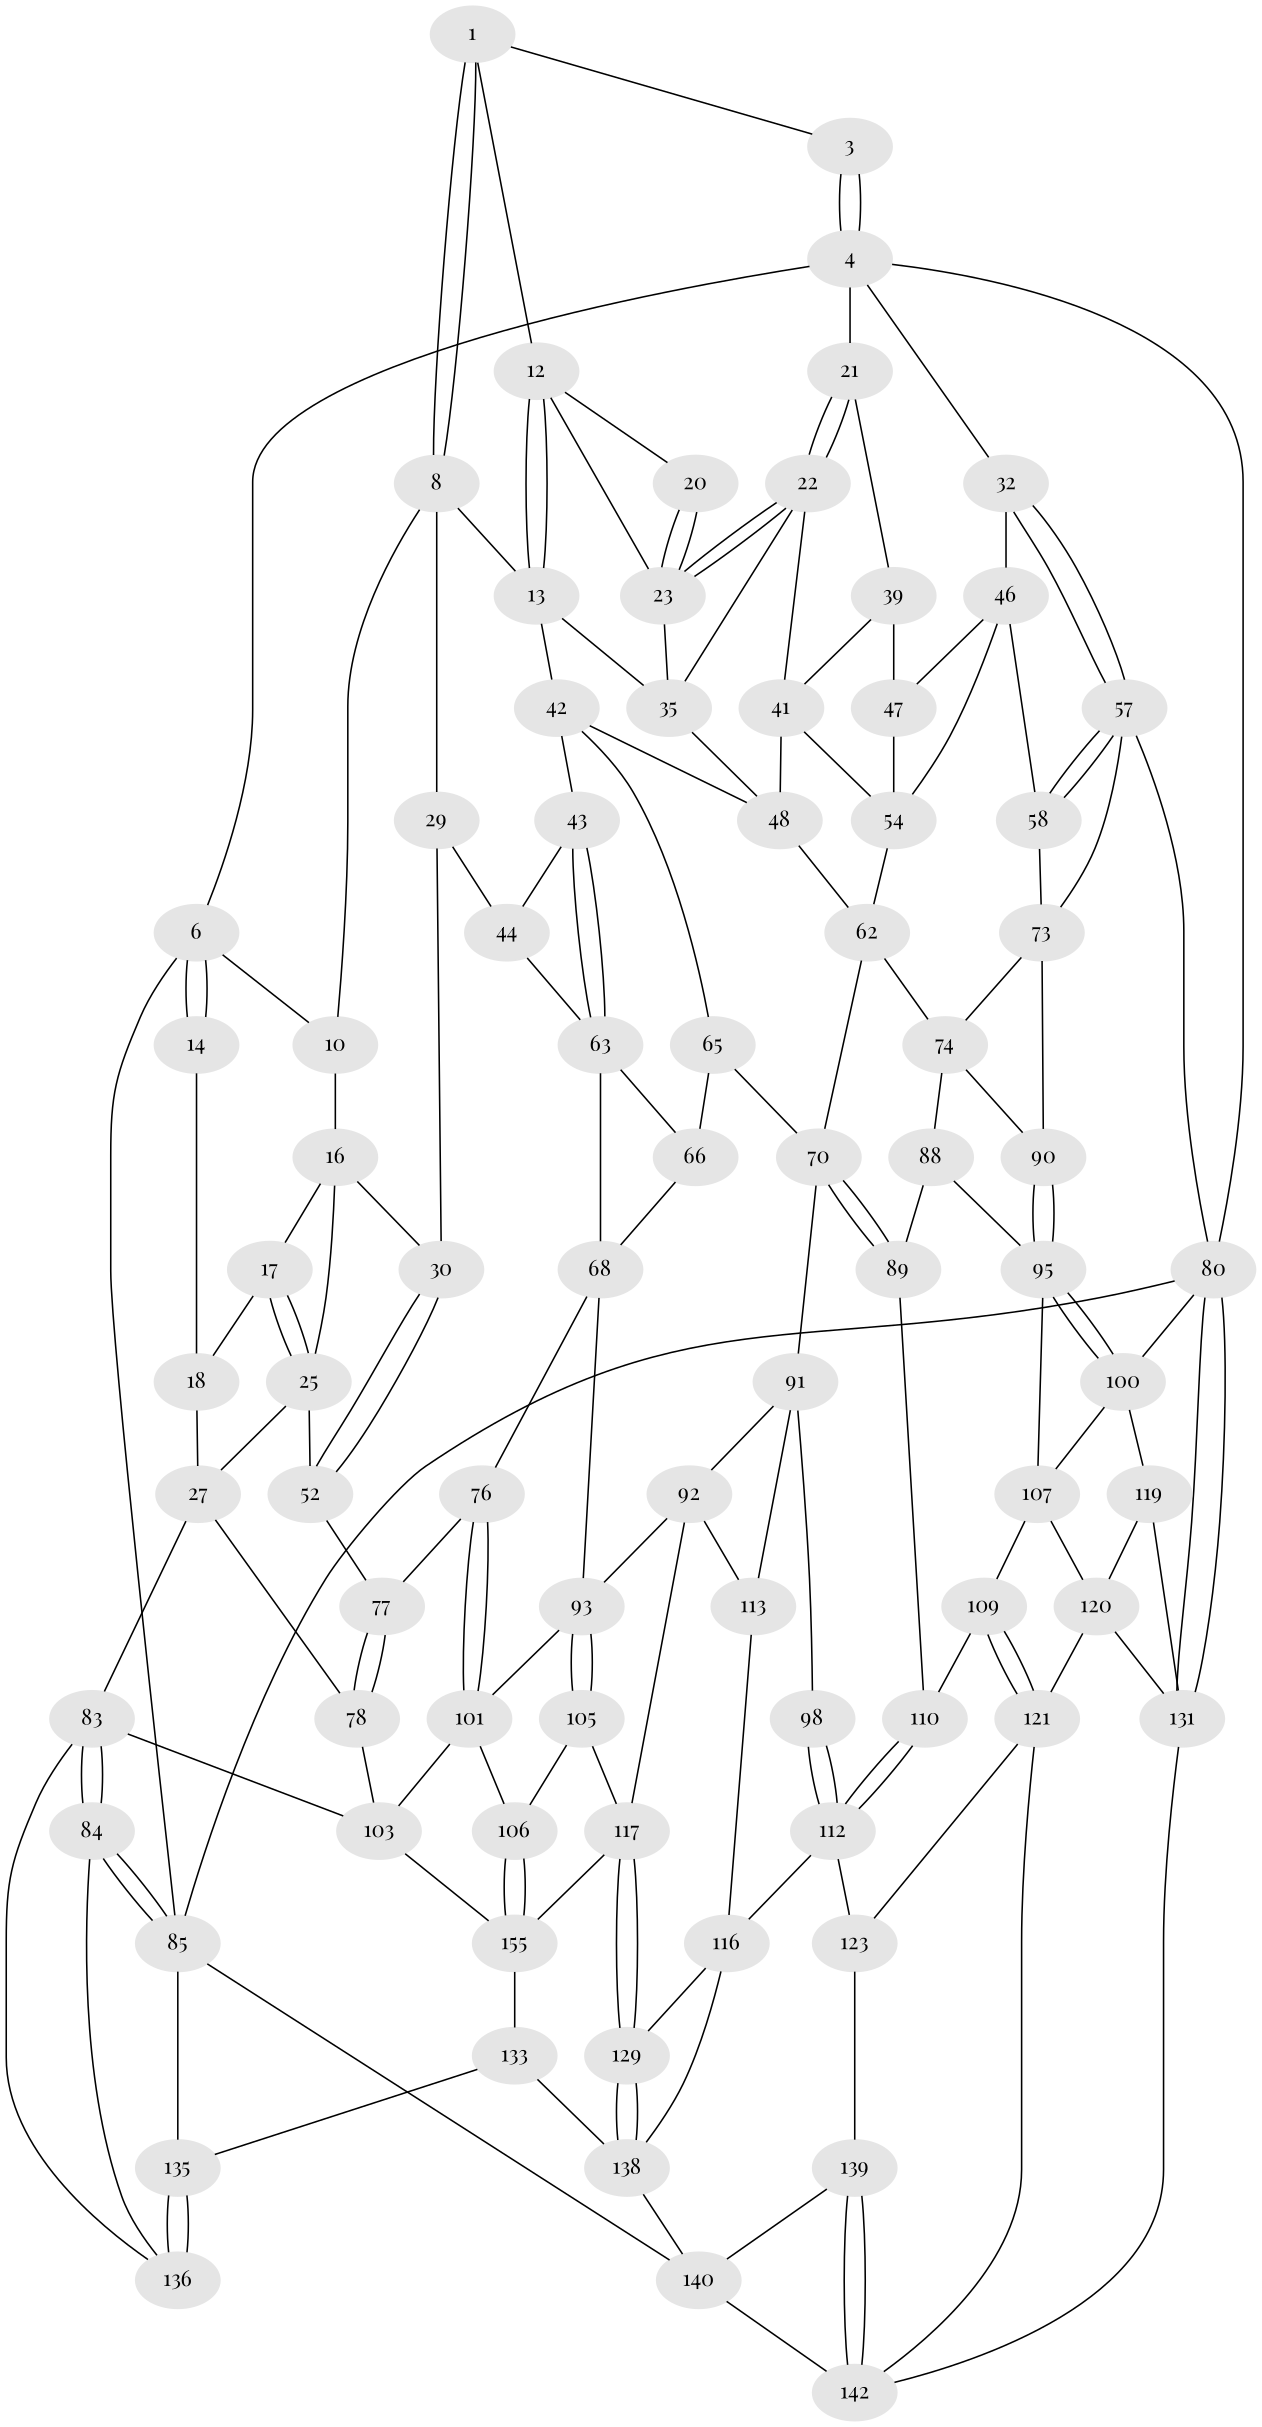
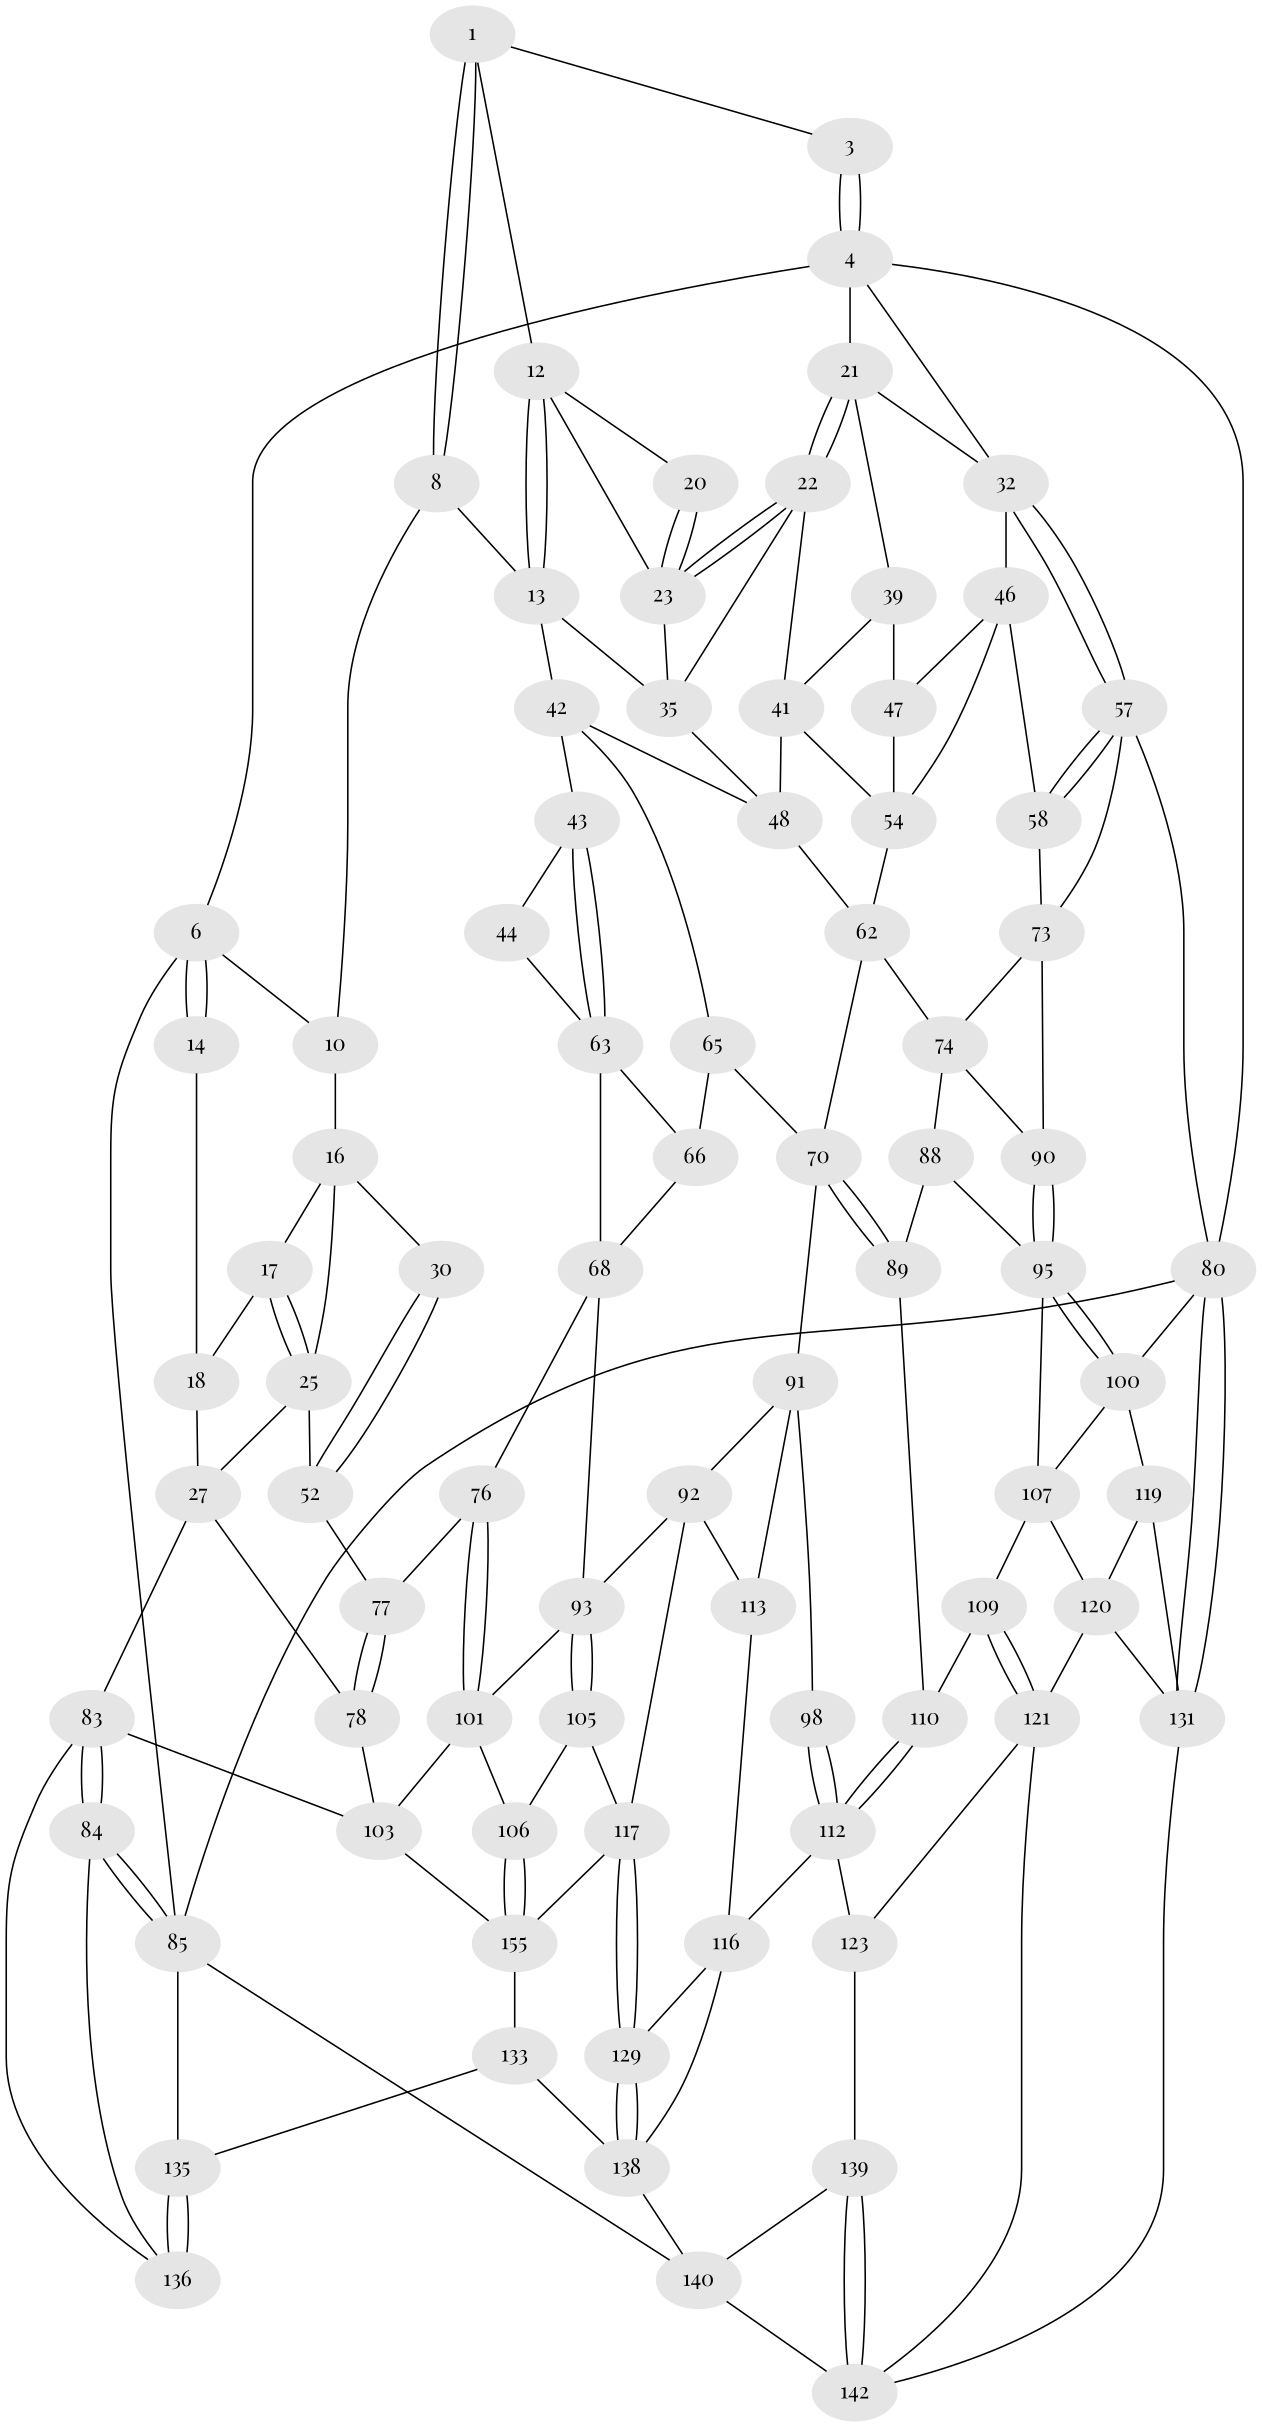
edge "21" -- "32": added
node "29": removed
